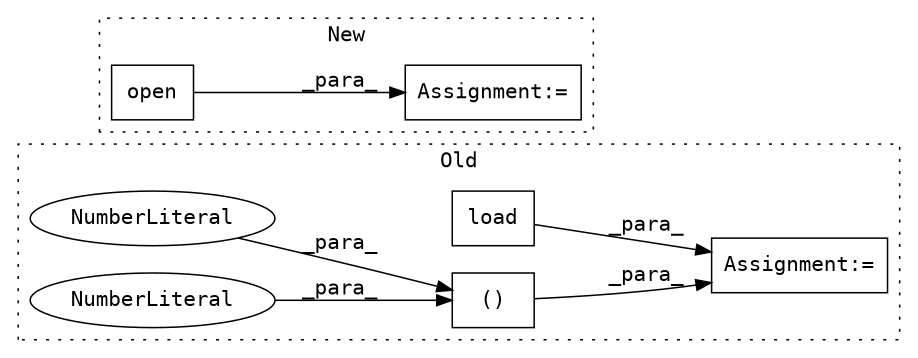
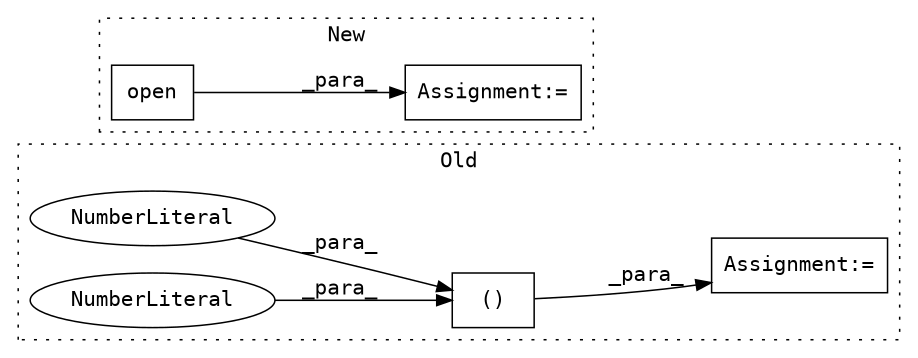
node "load": removed
